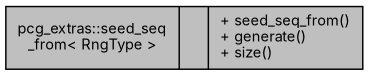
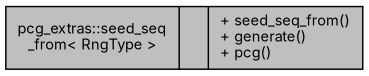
node "pcg_extras::seed_seq": text "+ size()" -> "+ pcg()"
